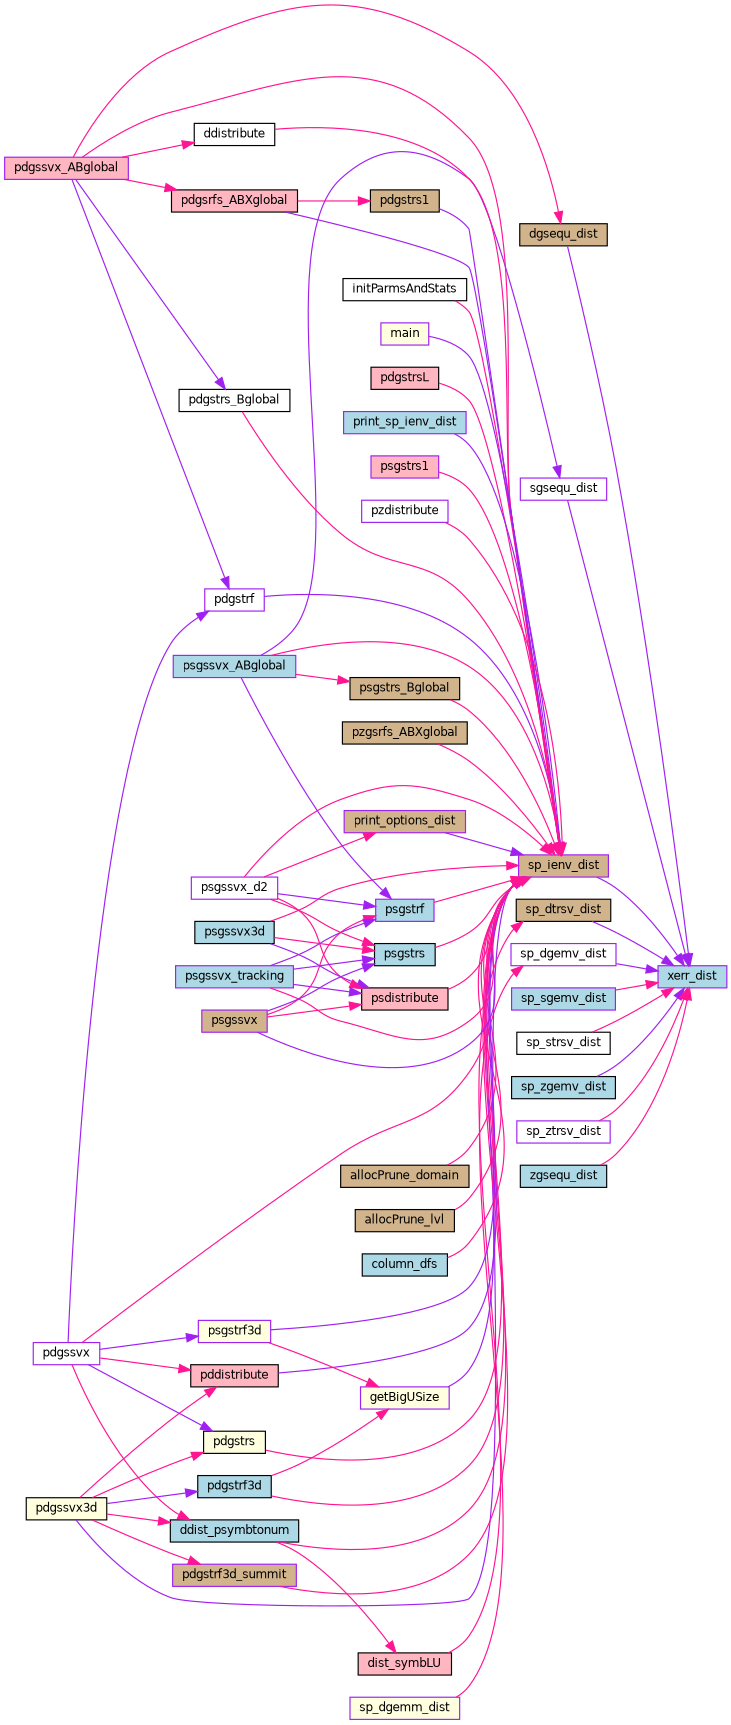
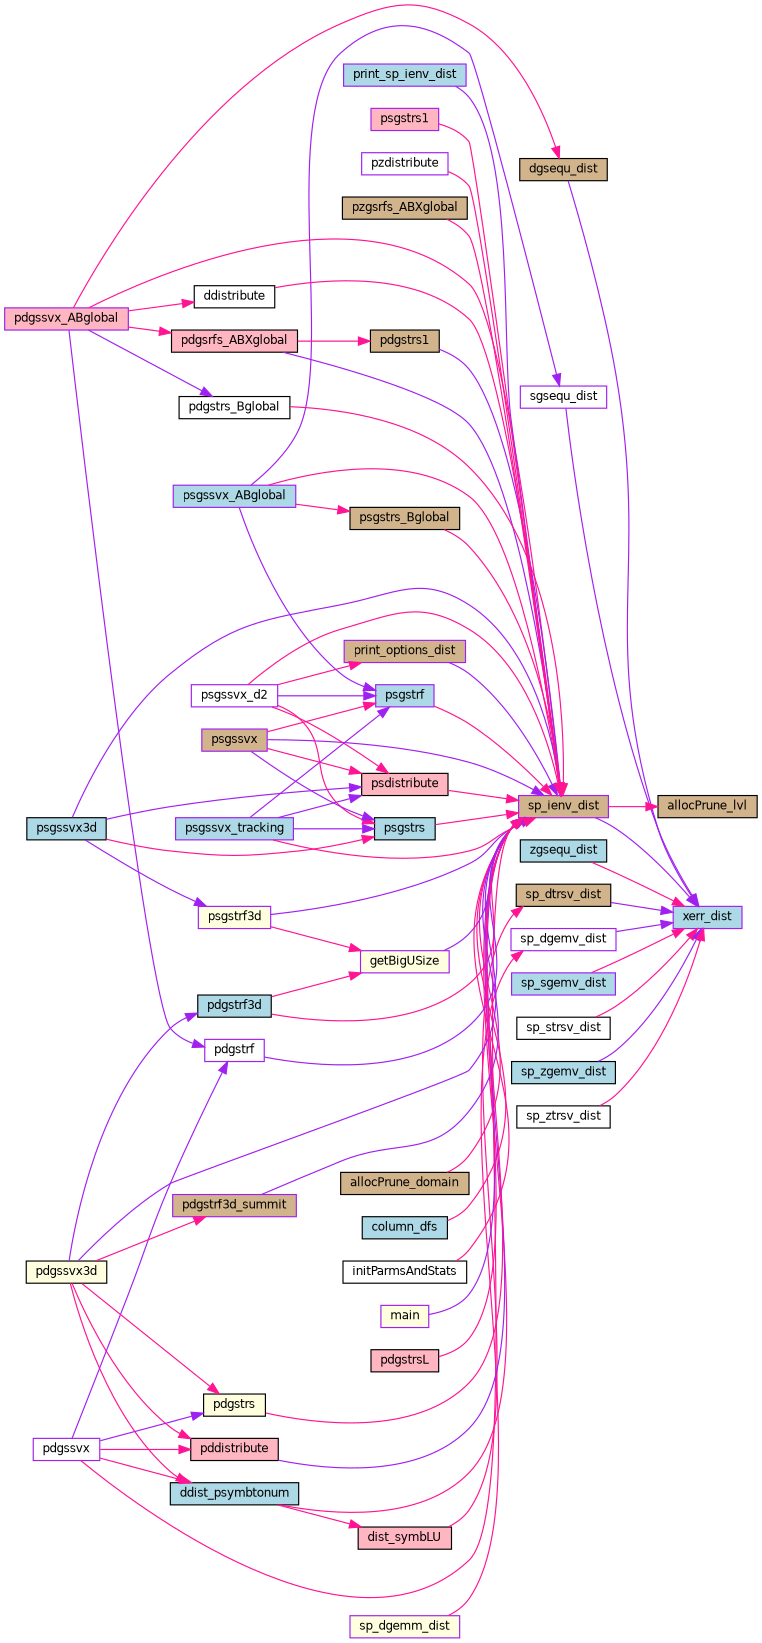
edge "psgssvx3d" -> "sp_ienv_dist": color deeppink -> purple
edge "allocPrune_lvl" -> "sp_ienv_dist": reversed
node "sp_ztrsv_dist": color purple -> black
edge "pdgssvx" -> "psgstrf3d": now "psgssvx3d" -> "psgstrf3d"
edge "pdgstrf3d_summit" -> "sp_ienv_dist": color deeppink -> purple
